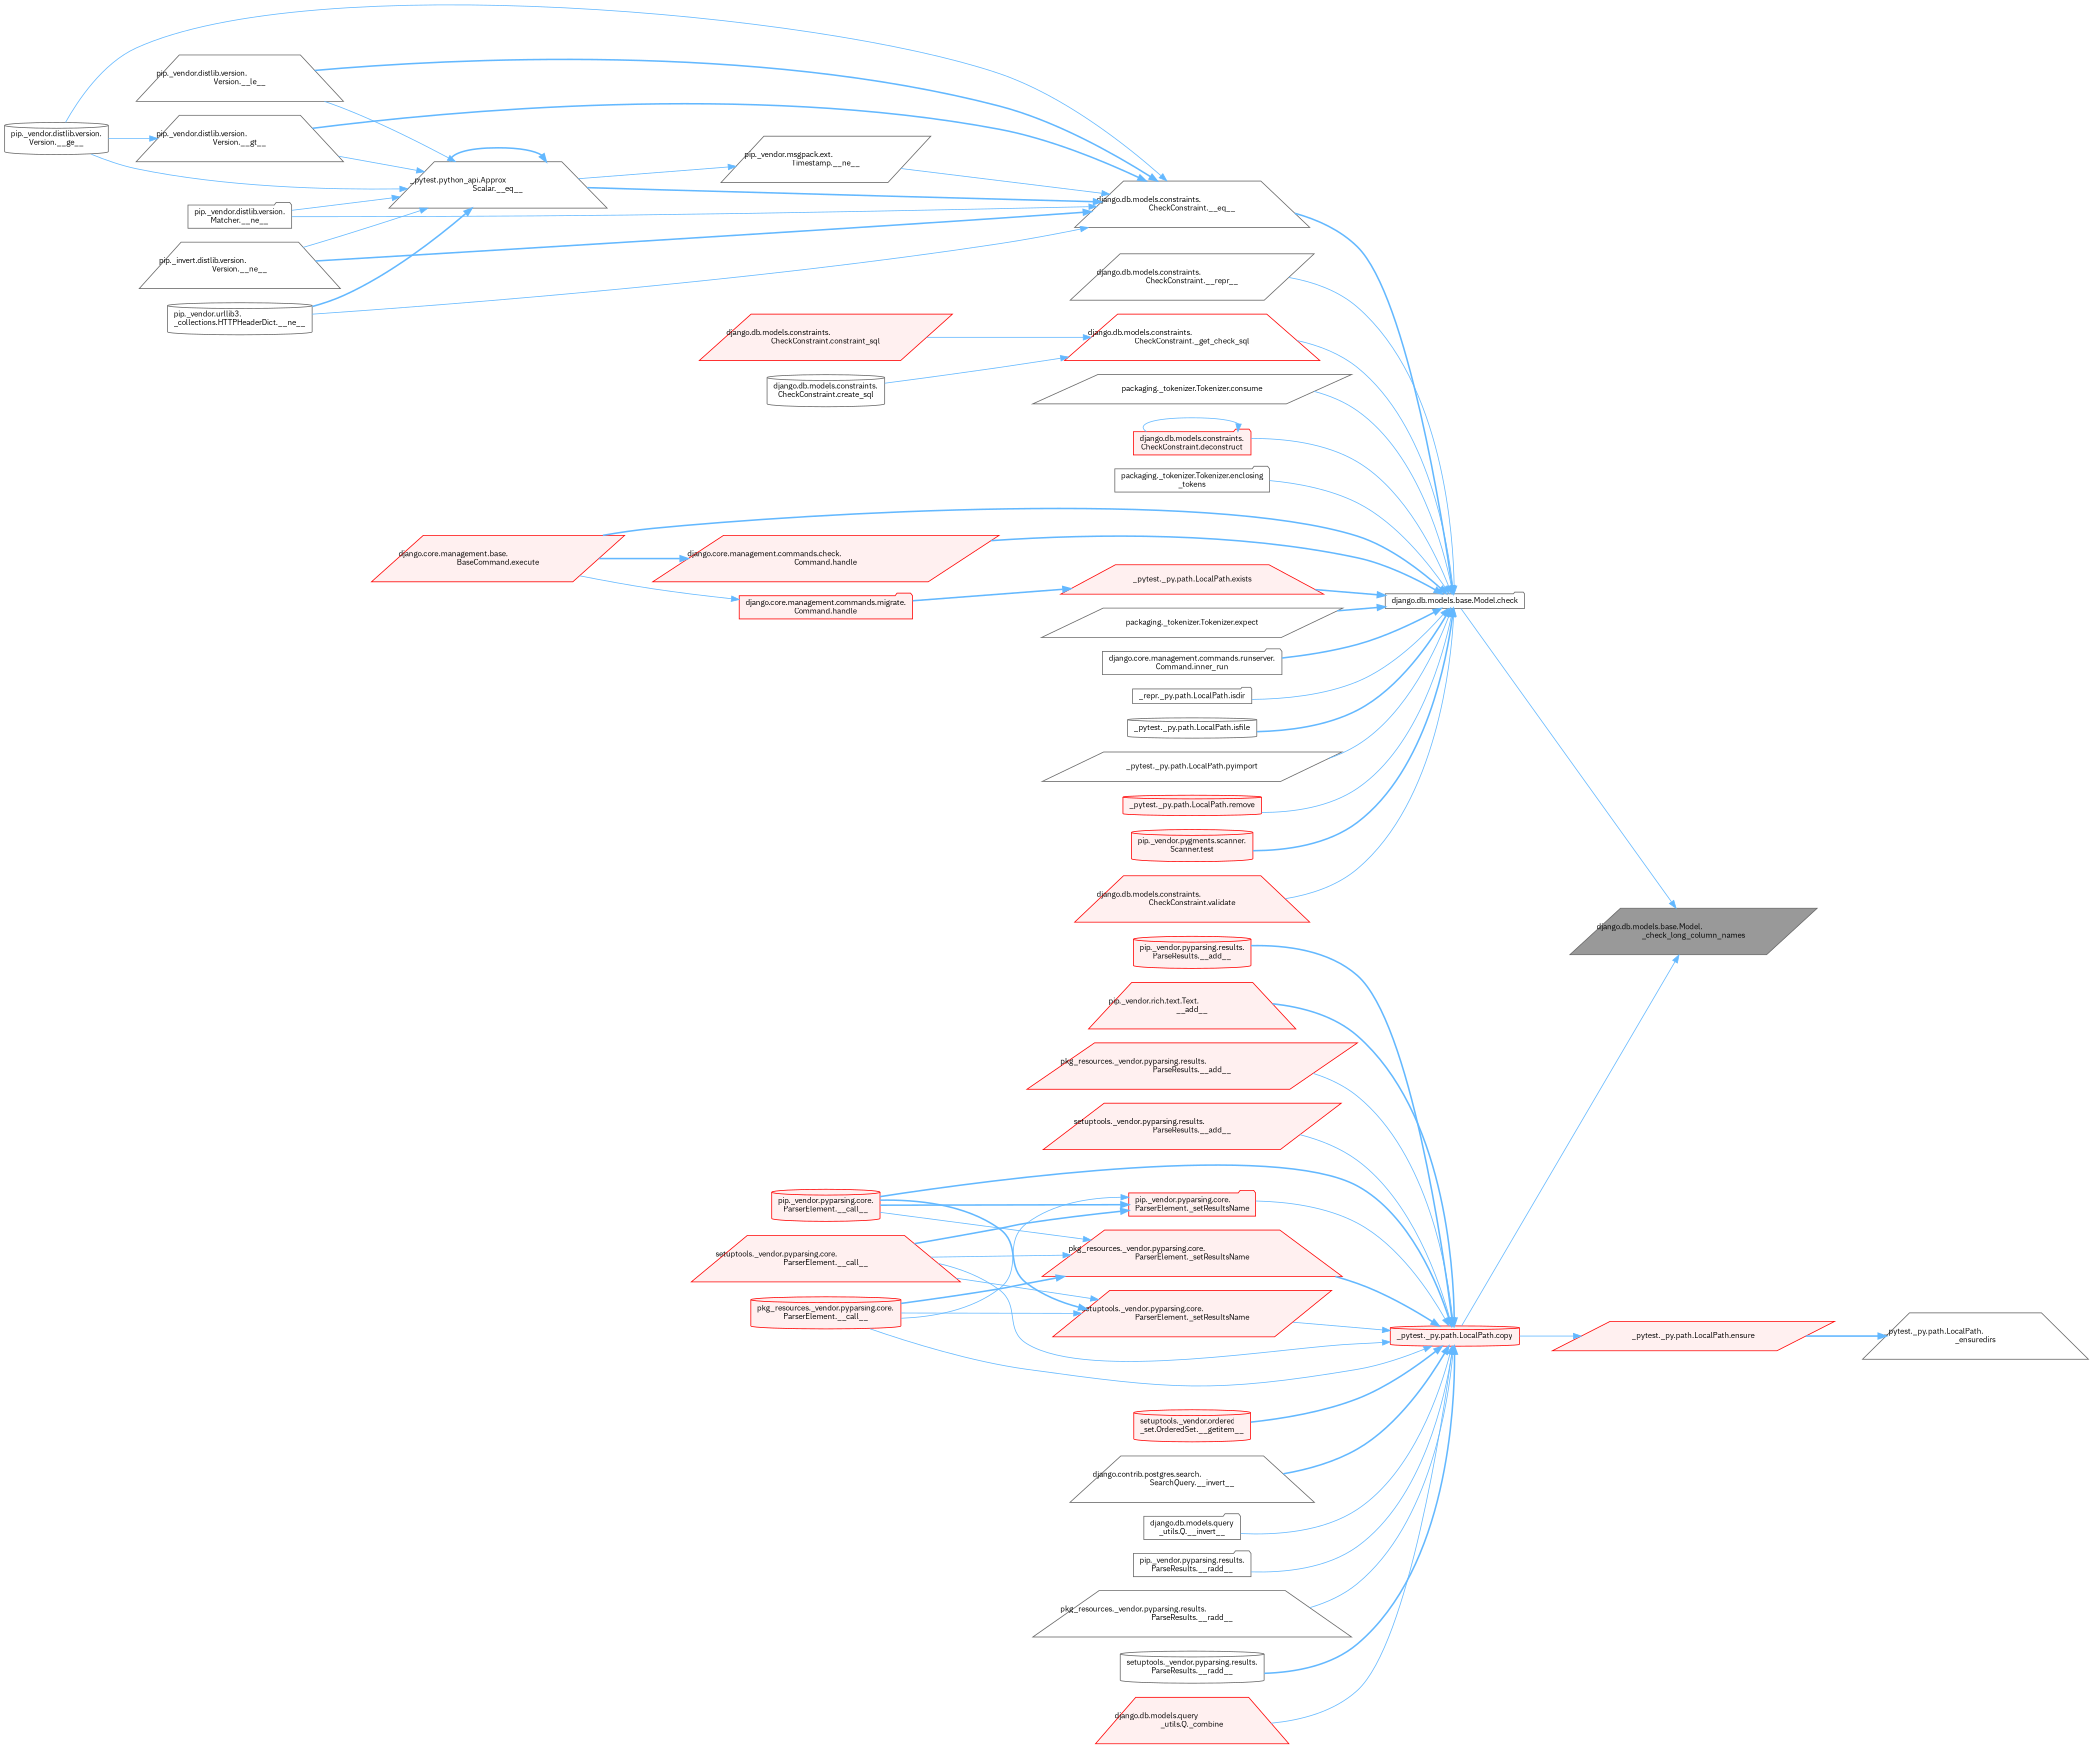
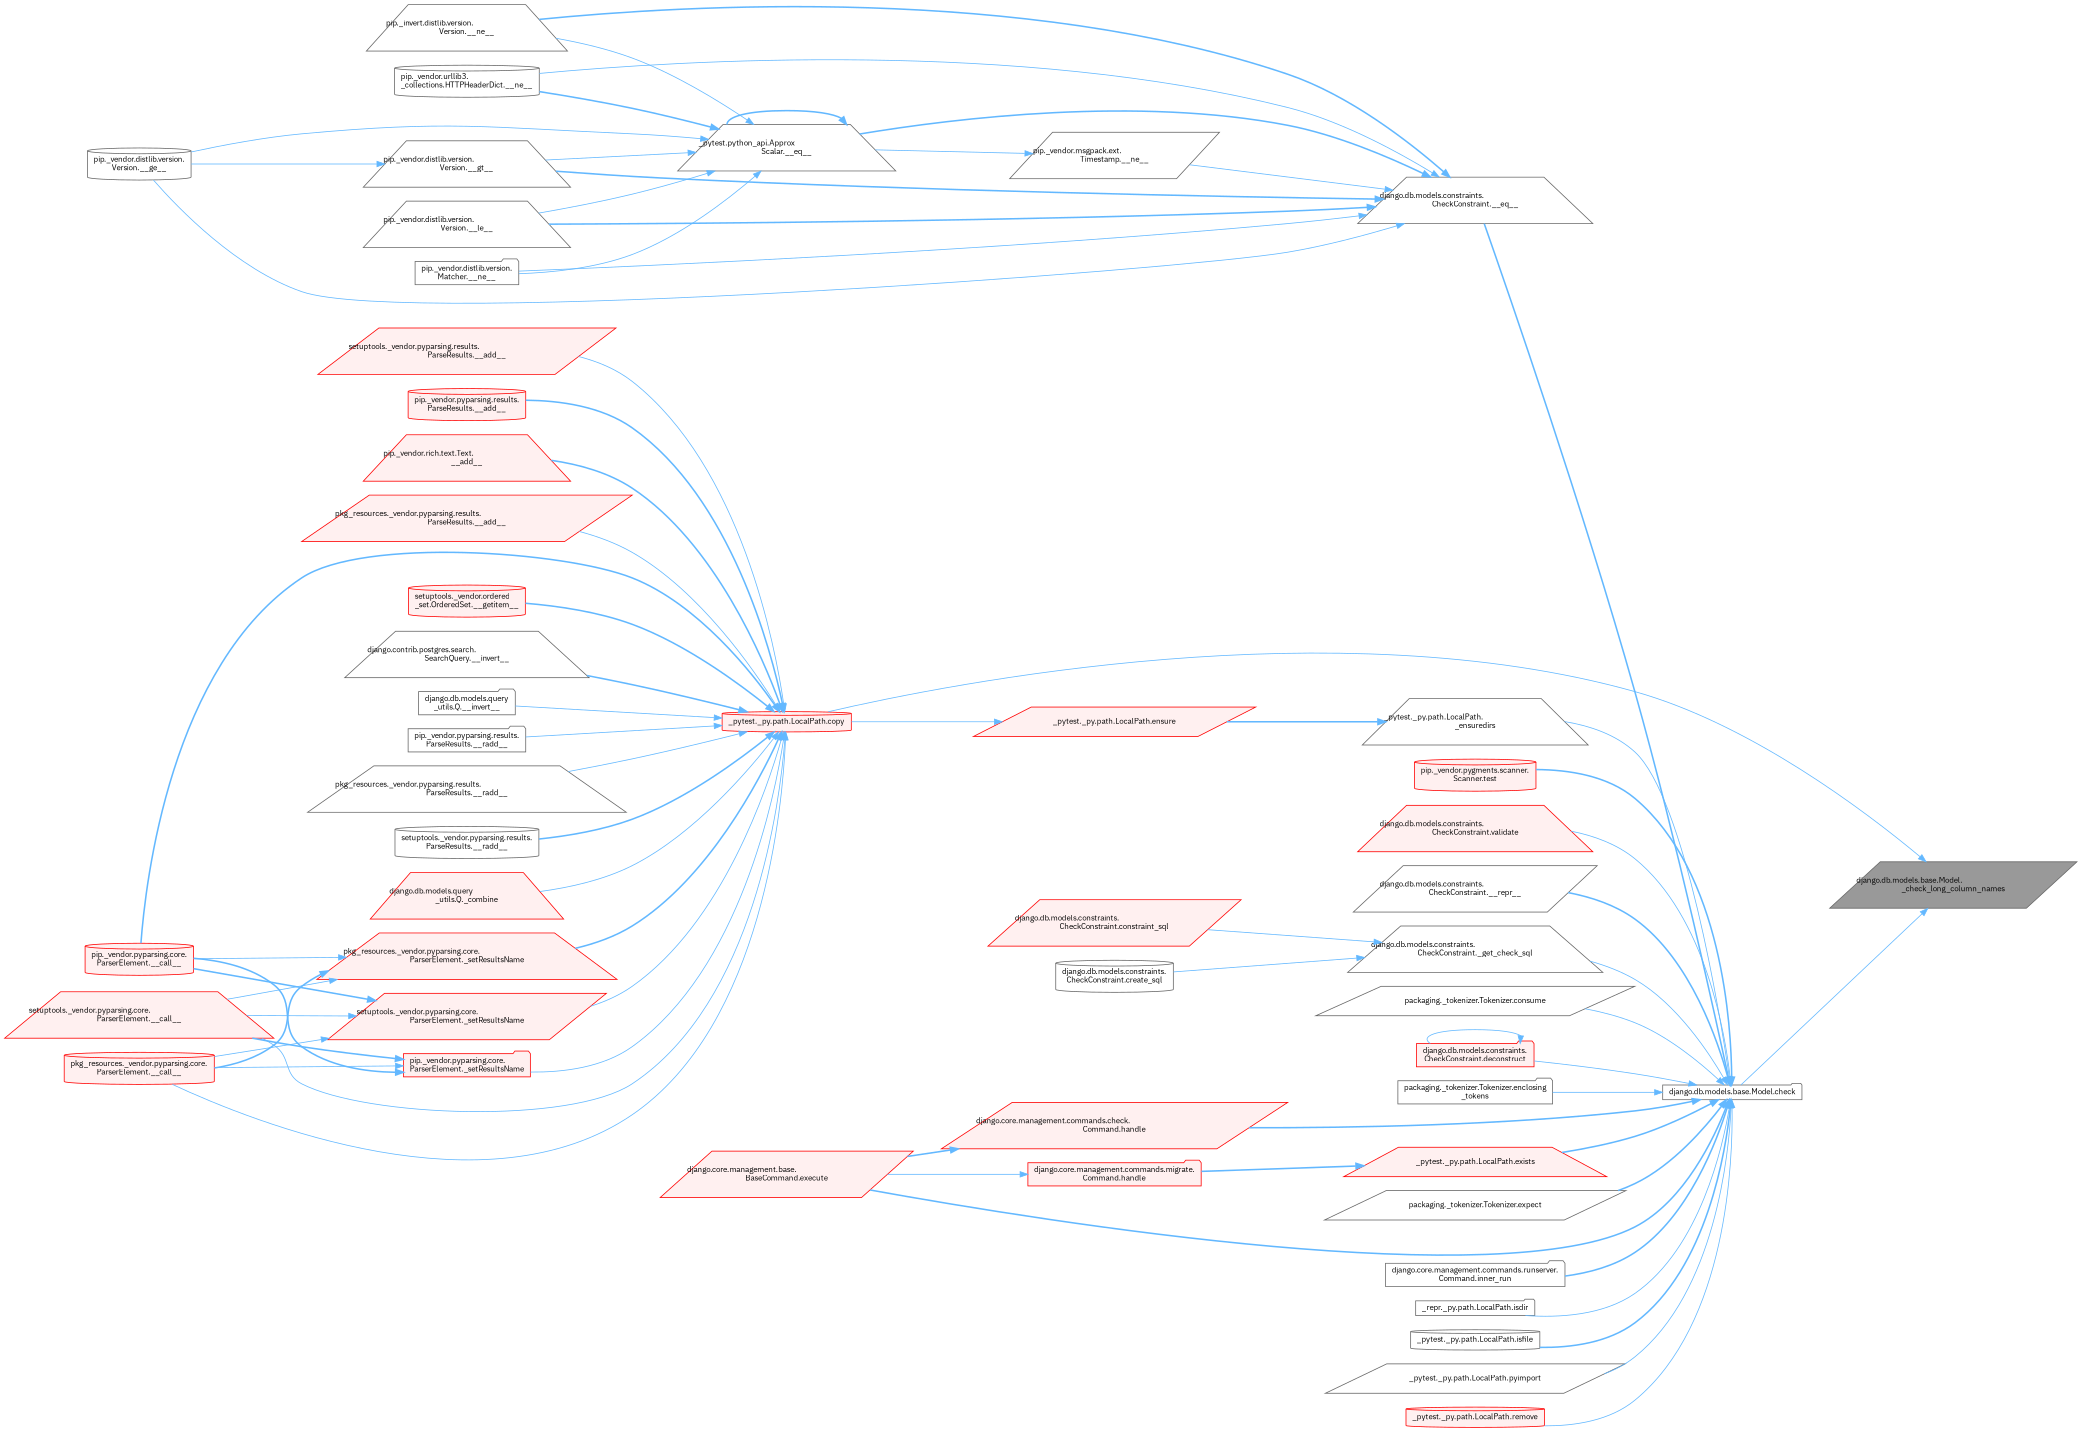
node "django.db.models.constraints. CheckConstraint._get_check_sql": color red -> grey40
edge "django.db.models.constraints. CheckConstraint.__repr__" -> "django.db.models.base.Model.check": style solid -> bold
edge "_pytest._py.path.LocalPath. _ensuredirs" -> "django.db.models.base.Model.check": added
